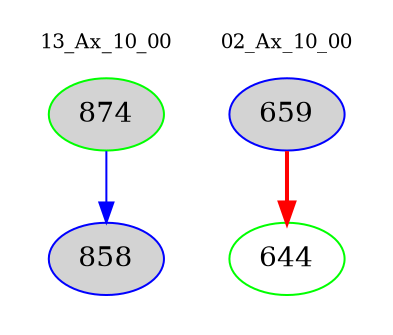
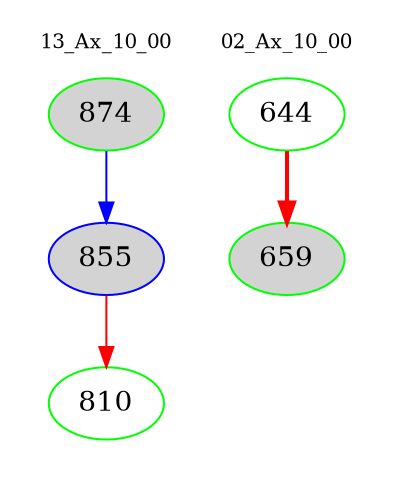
node "659": color blue -> green
edge "659" -> "644": reversed
node "858": label "858" -> "855"
node "810": added
